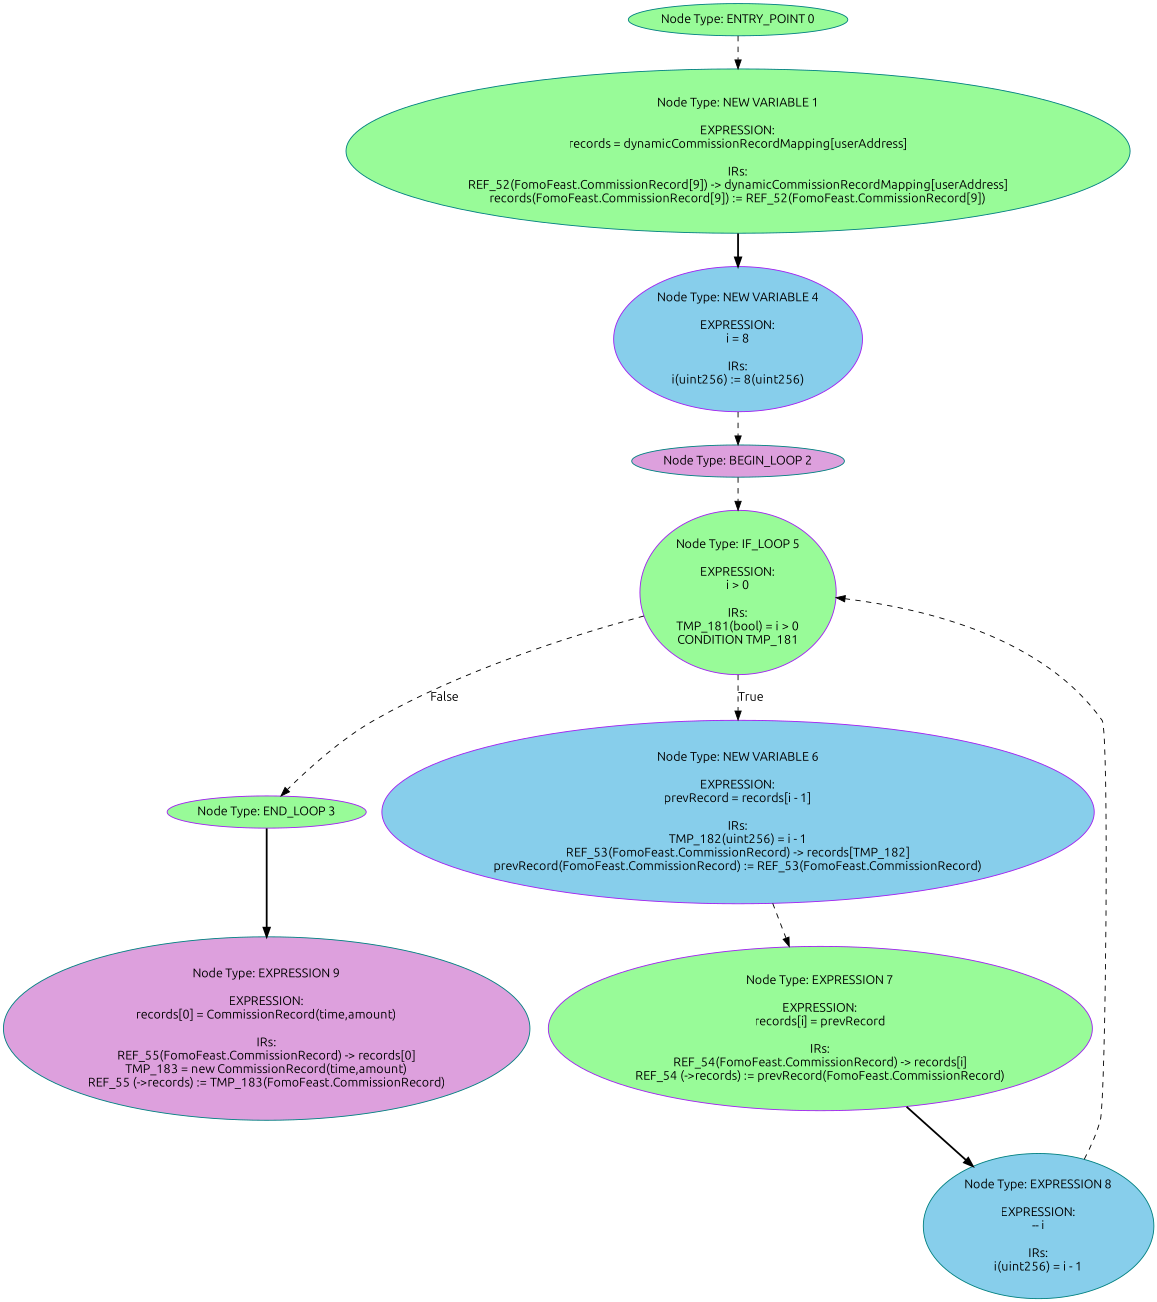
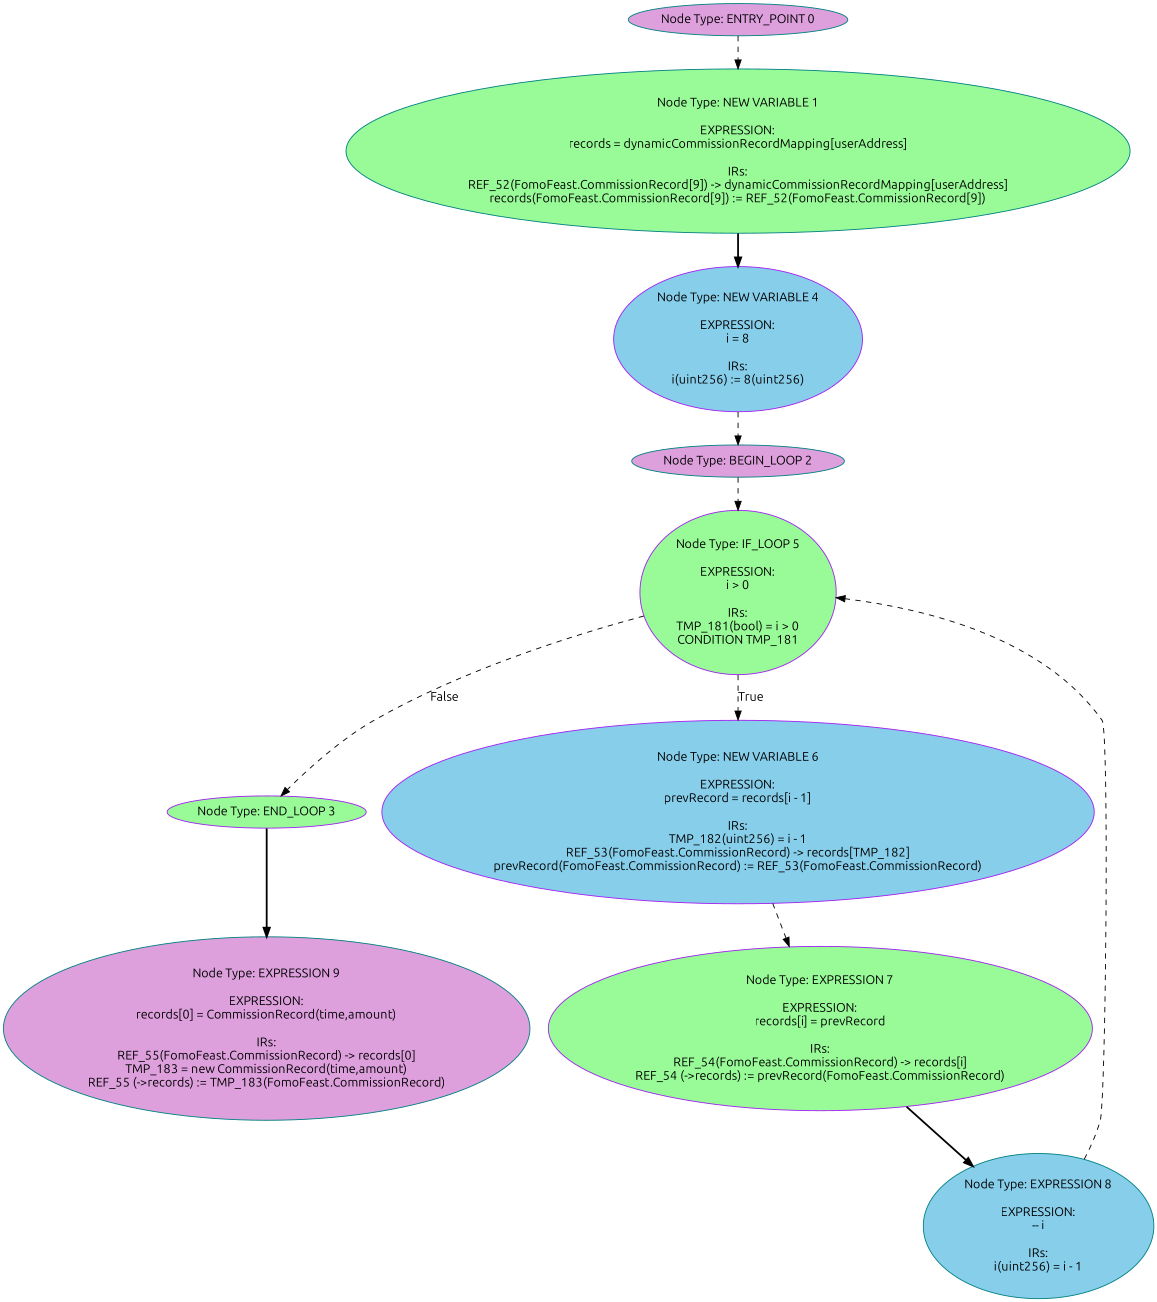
node "Node Type: ENTRY_POINT 0": fillcolor palegreen -> plum
